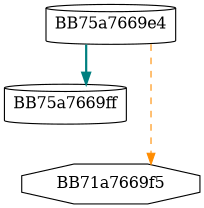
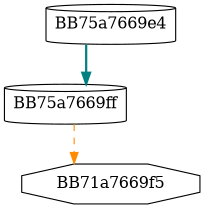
edge "BB75a7669e4" -> "BB71a7669f5": now "BB75a7669ff" -> "BB71a7669f5"
